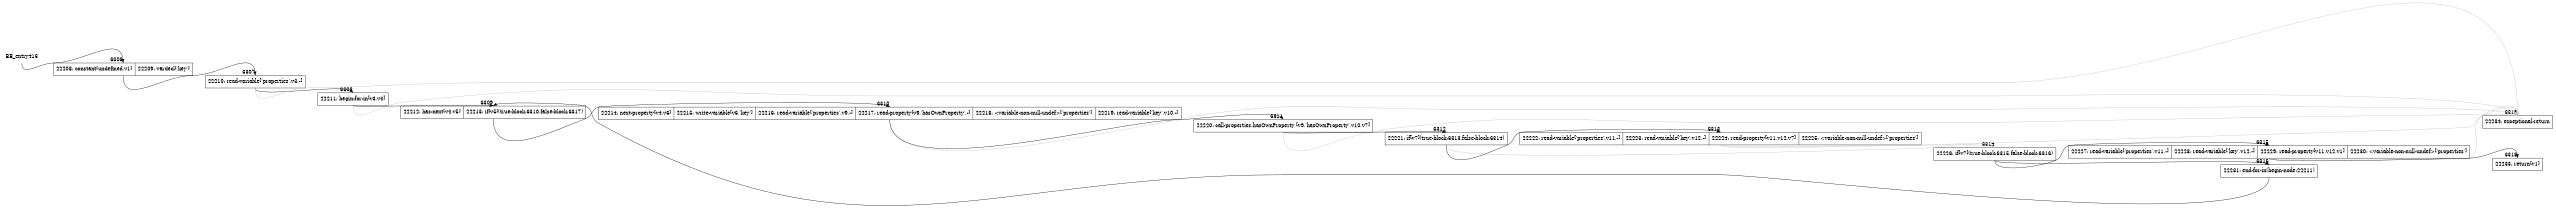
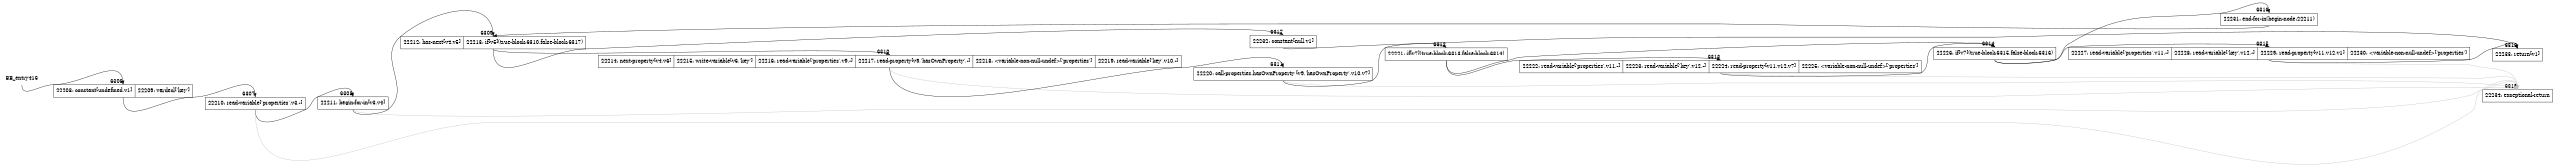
node "22232: constant[null,v1]": added
edge "22222: read-variable['properties',v11,-]" -> "22226: if[v7](true-block:6315,false-block:6316)": color gray -> black
edge "22221: if[v7](true-block:6313,false-block:6314)" -> "22226: if[v7](true-block:6315,false-block:6316)": color gray -> black
